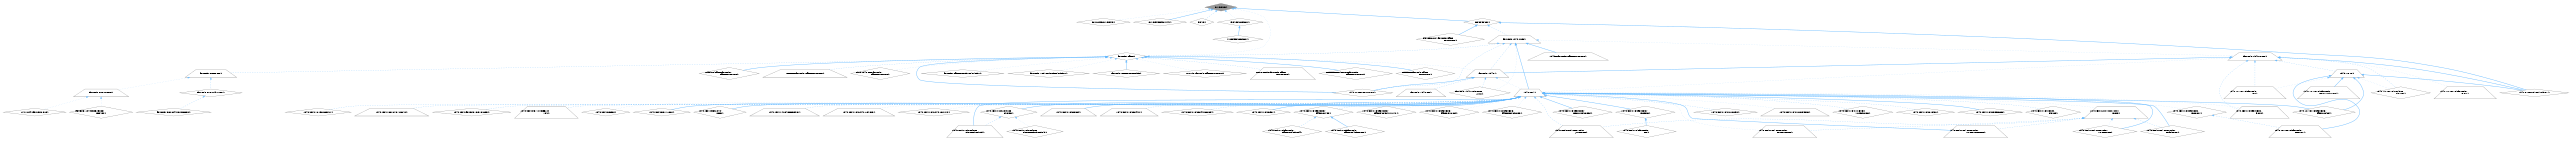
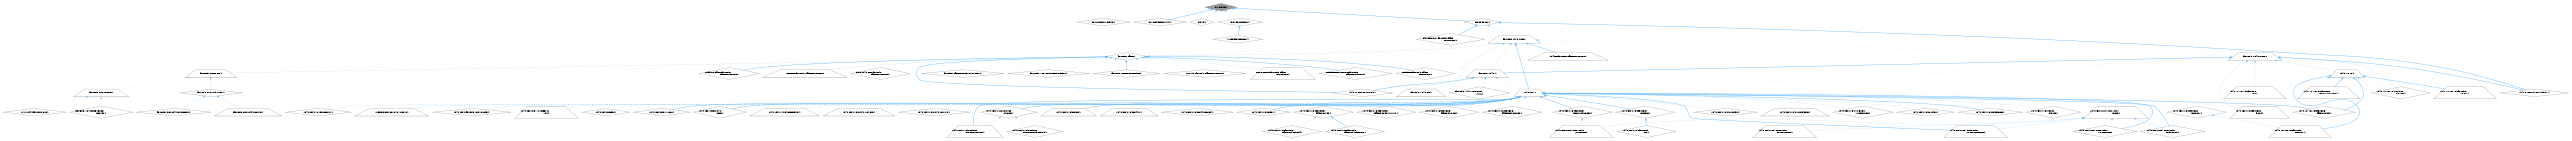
edge "AbilitySystemBlueprintLibrary.h" -> "AbilityAsync.h": now "AbilityAsync_WaitGameplay Event.h" -> "AbilityAsync.h"
node "GameplayCueNotify_Looping.h": added
node "AbilityTask_NetworkSyncPoint.h": label "AbilityTask_NetworkSyncPoint.h" -> "ModeChange_NetworkSyncPoint.h"
edge "AbilityTask_ApplyRootMotion JumpForce.h" -> "AbilityTask.h": now "AbilityTask_ApplyRootMotion JumpForce.h" -> "AbilityTask_WaitGameplay TagCountChanged.h"
